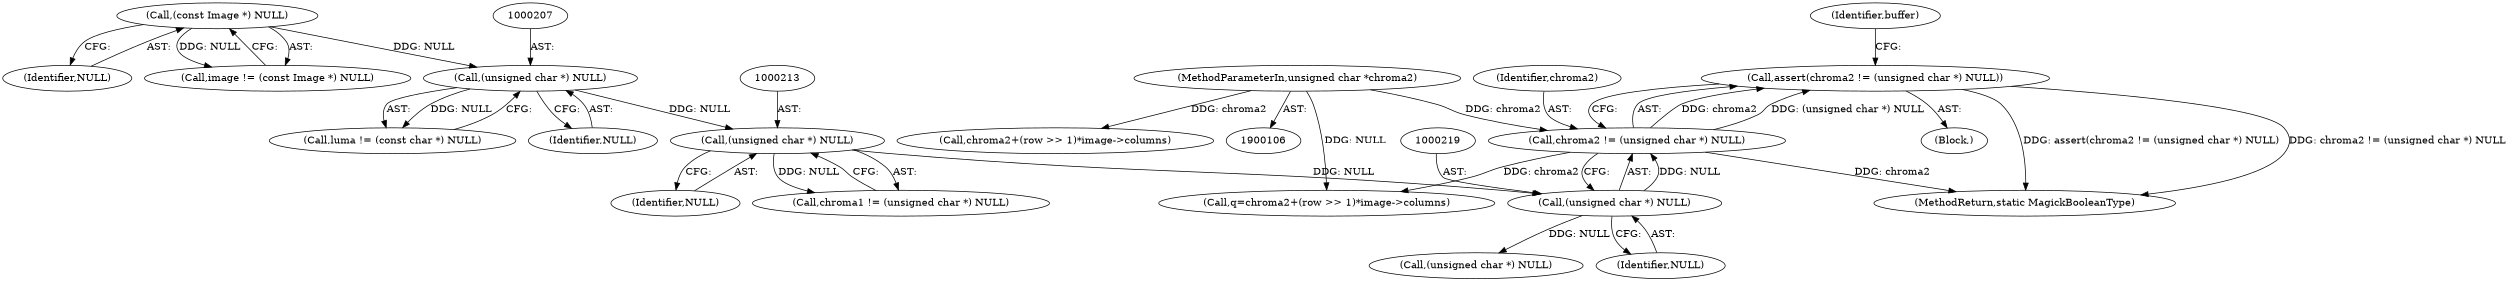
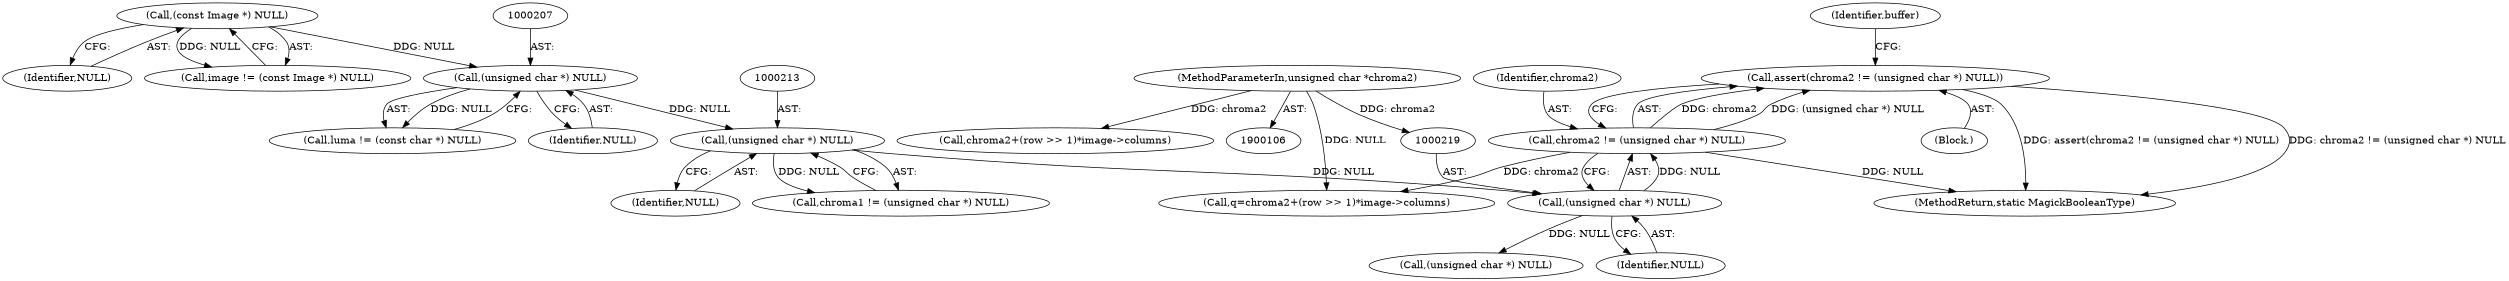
edge "(Call,assert(chroma2 != (unsigned char *) NULL))" -> "(Block,)": reversed
edge "(MethodParameterIn,unsigned char *chroma2)" -> "(Call,chroma2 != (unsigned char *) NULL)": now "(MethodParameterIn,unsigned char *chroma2)" -> "1000219"
edge "(Call,chroma2 != (unsigned char *) NULL)" -> "(MethodReturn,static MagickBooleanType)": label "DDG: chroma2" -> "DDG: NULL"
